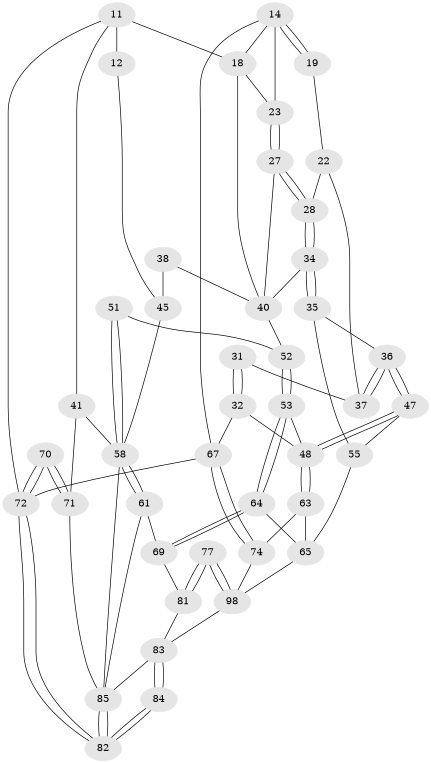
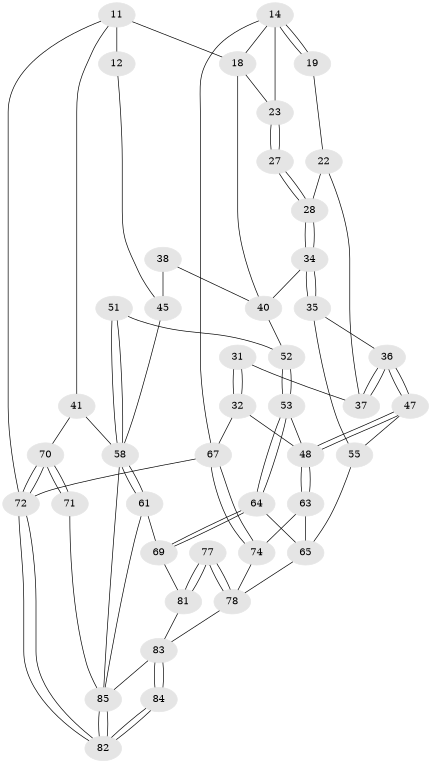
edge "27" -- "40": removed
edge "41" -- "71": now "41" -- "70"
node "98": label "98" -> "78"
